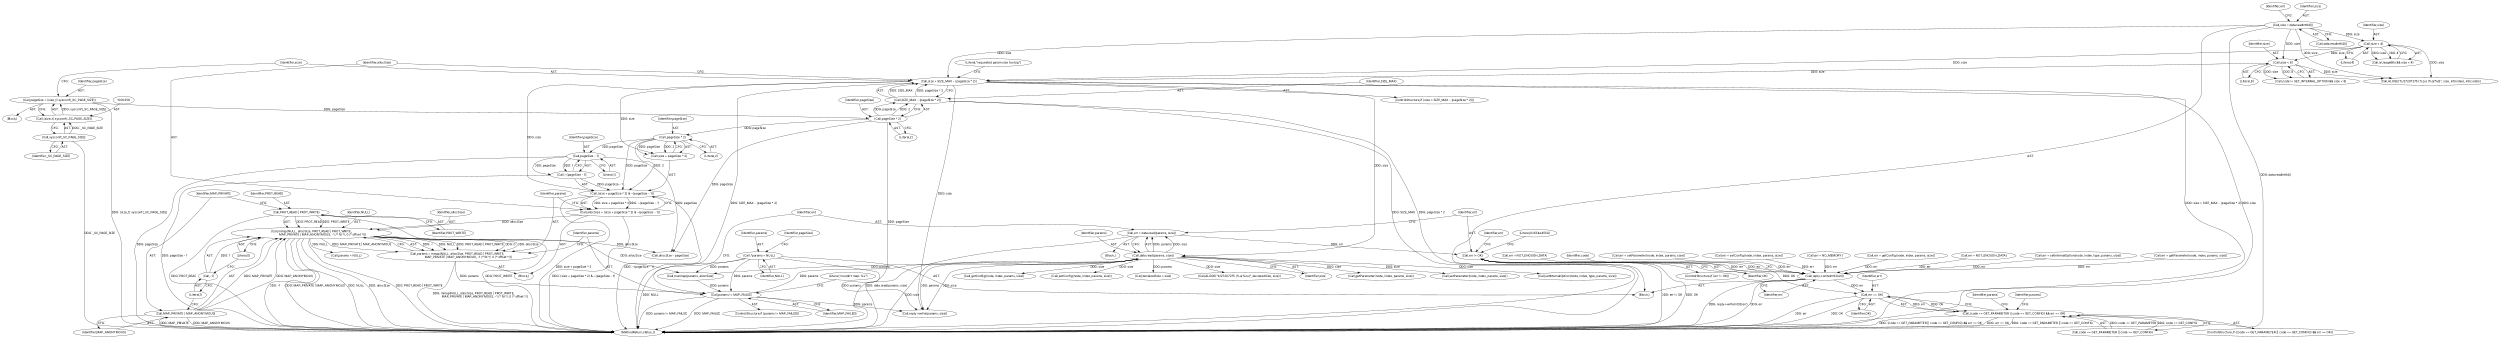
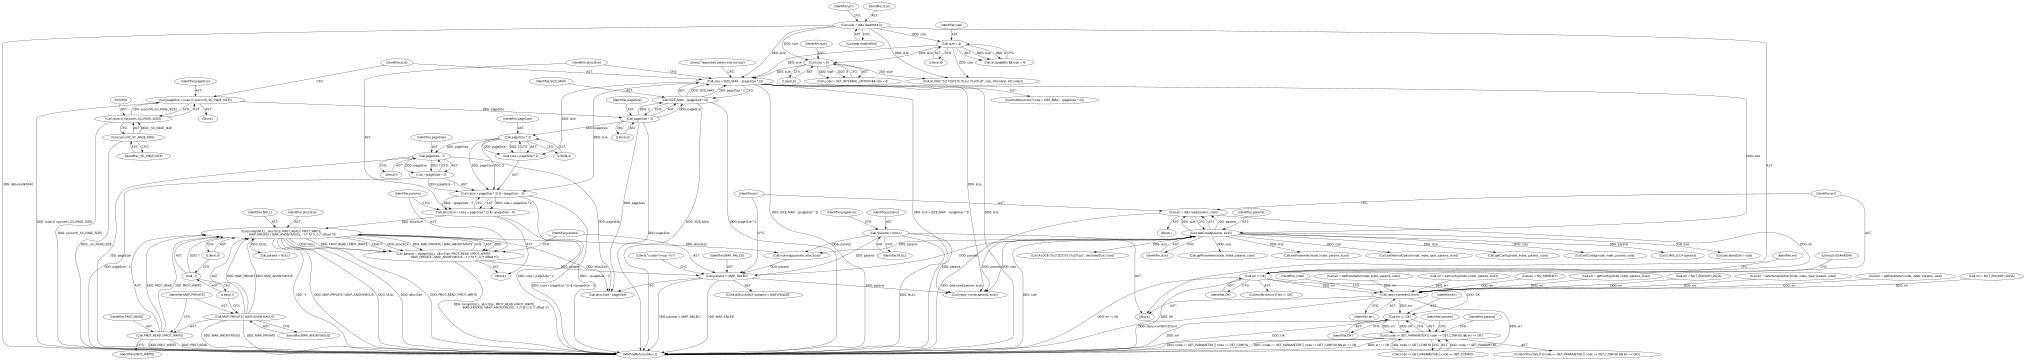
edge "(Identifier,PROT_WRITE)" -> "(Call,PROT_READ | PROT_WRITE)": now "(Call,MAP_PRIVATE | MAP_ANONYMOUS)" -> "(Call,PROT_READ | PROT_WRITE)"
edge "(Call,~(pageSize - 1))" -> "(MethodReturn,status_t)": label "DDG: pageSize - 1" -> "DDG: pageSize - 2"
node "(Call,(OMX_U32*)params)": added
edge "(Call,data.read(params, size))" -> "(Call,declaredSize > size)": label "DDG: params" -> "DDG: size"
edge "(Call,params != MAP_FAILED)" -> "(Identifier,MAP_FAILED)": now "(Call,params != MAP_FAILED)" -> "(Call,allocSize - pageSize)"
edge "(Call,(size_t) sysconf(_SC_PAGE_SIZE))" -> "(MethodReturn,status_t)": added, label "DDG: sysconf(_SC_PAGE_SIZE)"
